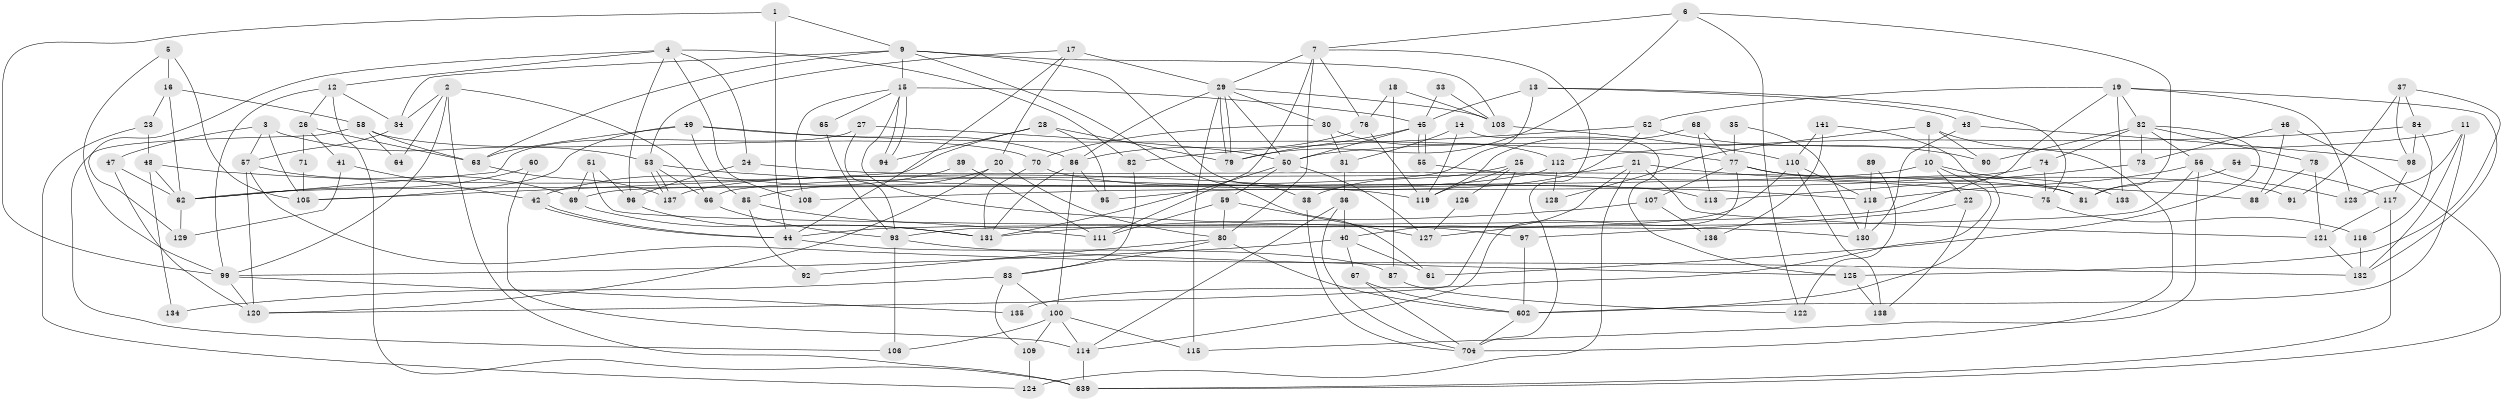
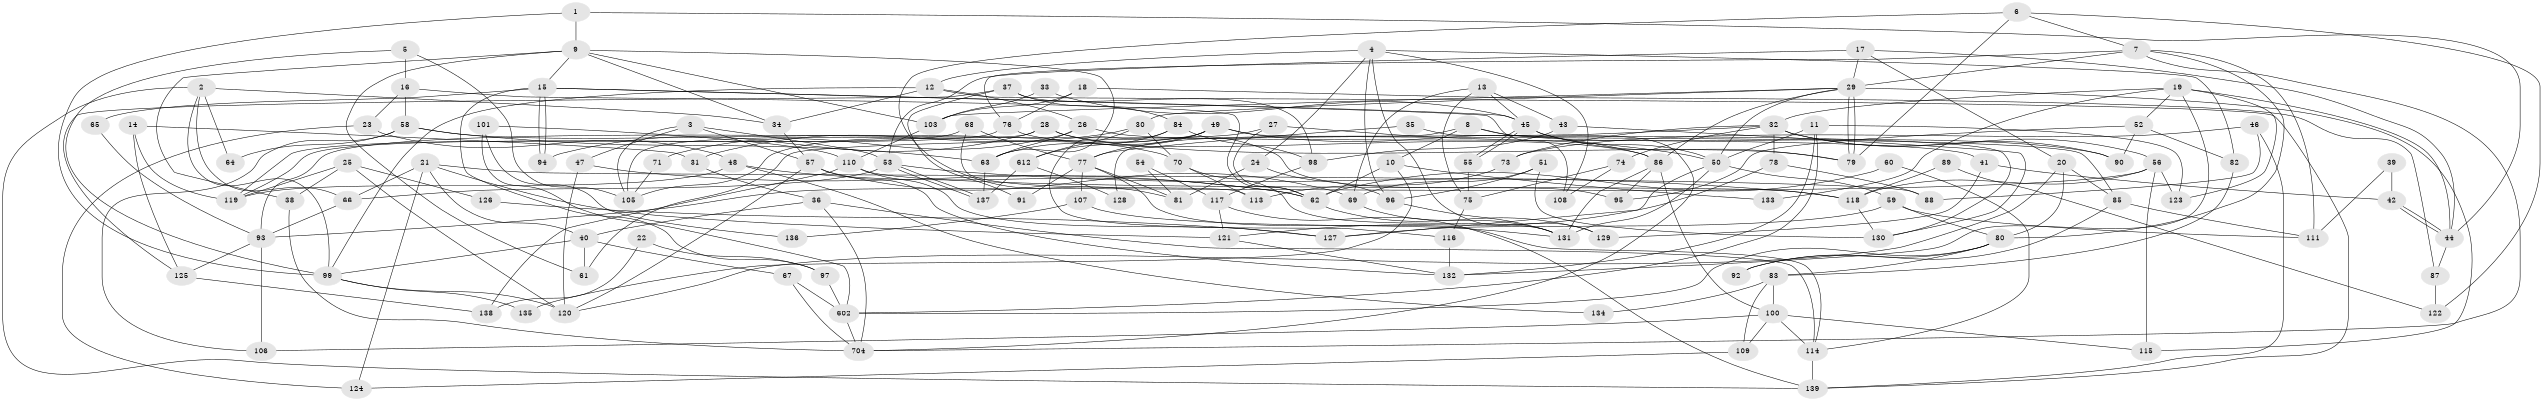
node "141": label "141" -> "101"
node "112": label "112" -> "612"
edge "10" -- "22": removed
node "639": label "639" -> "139"
